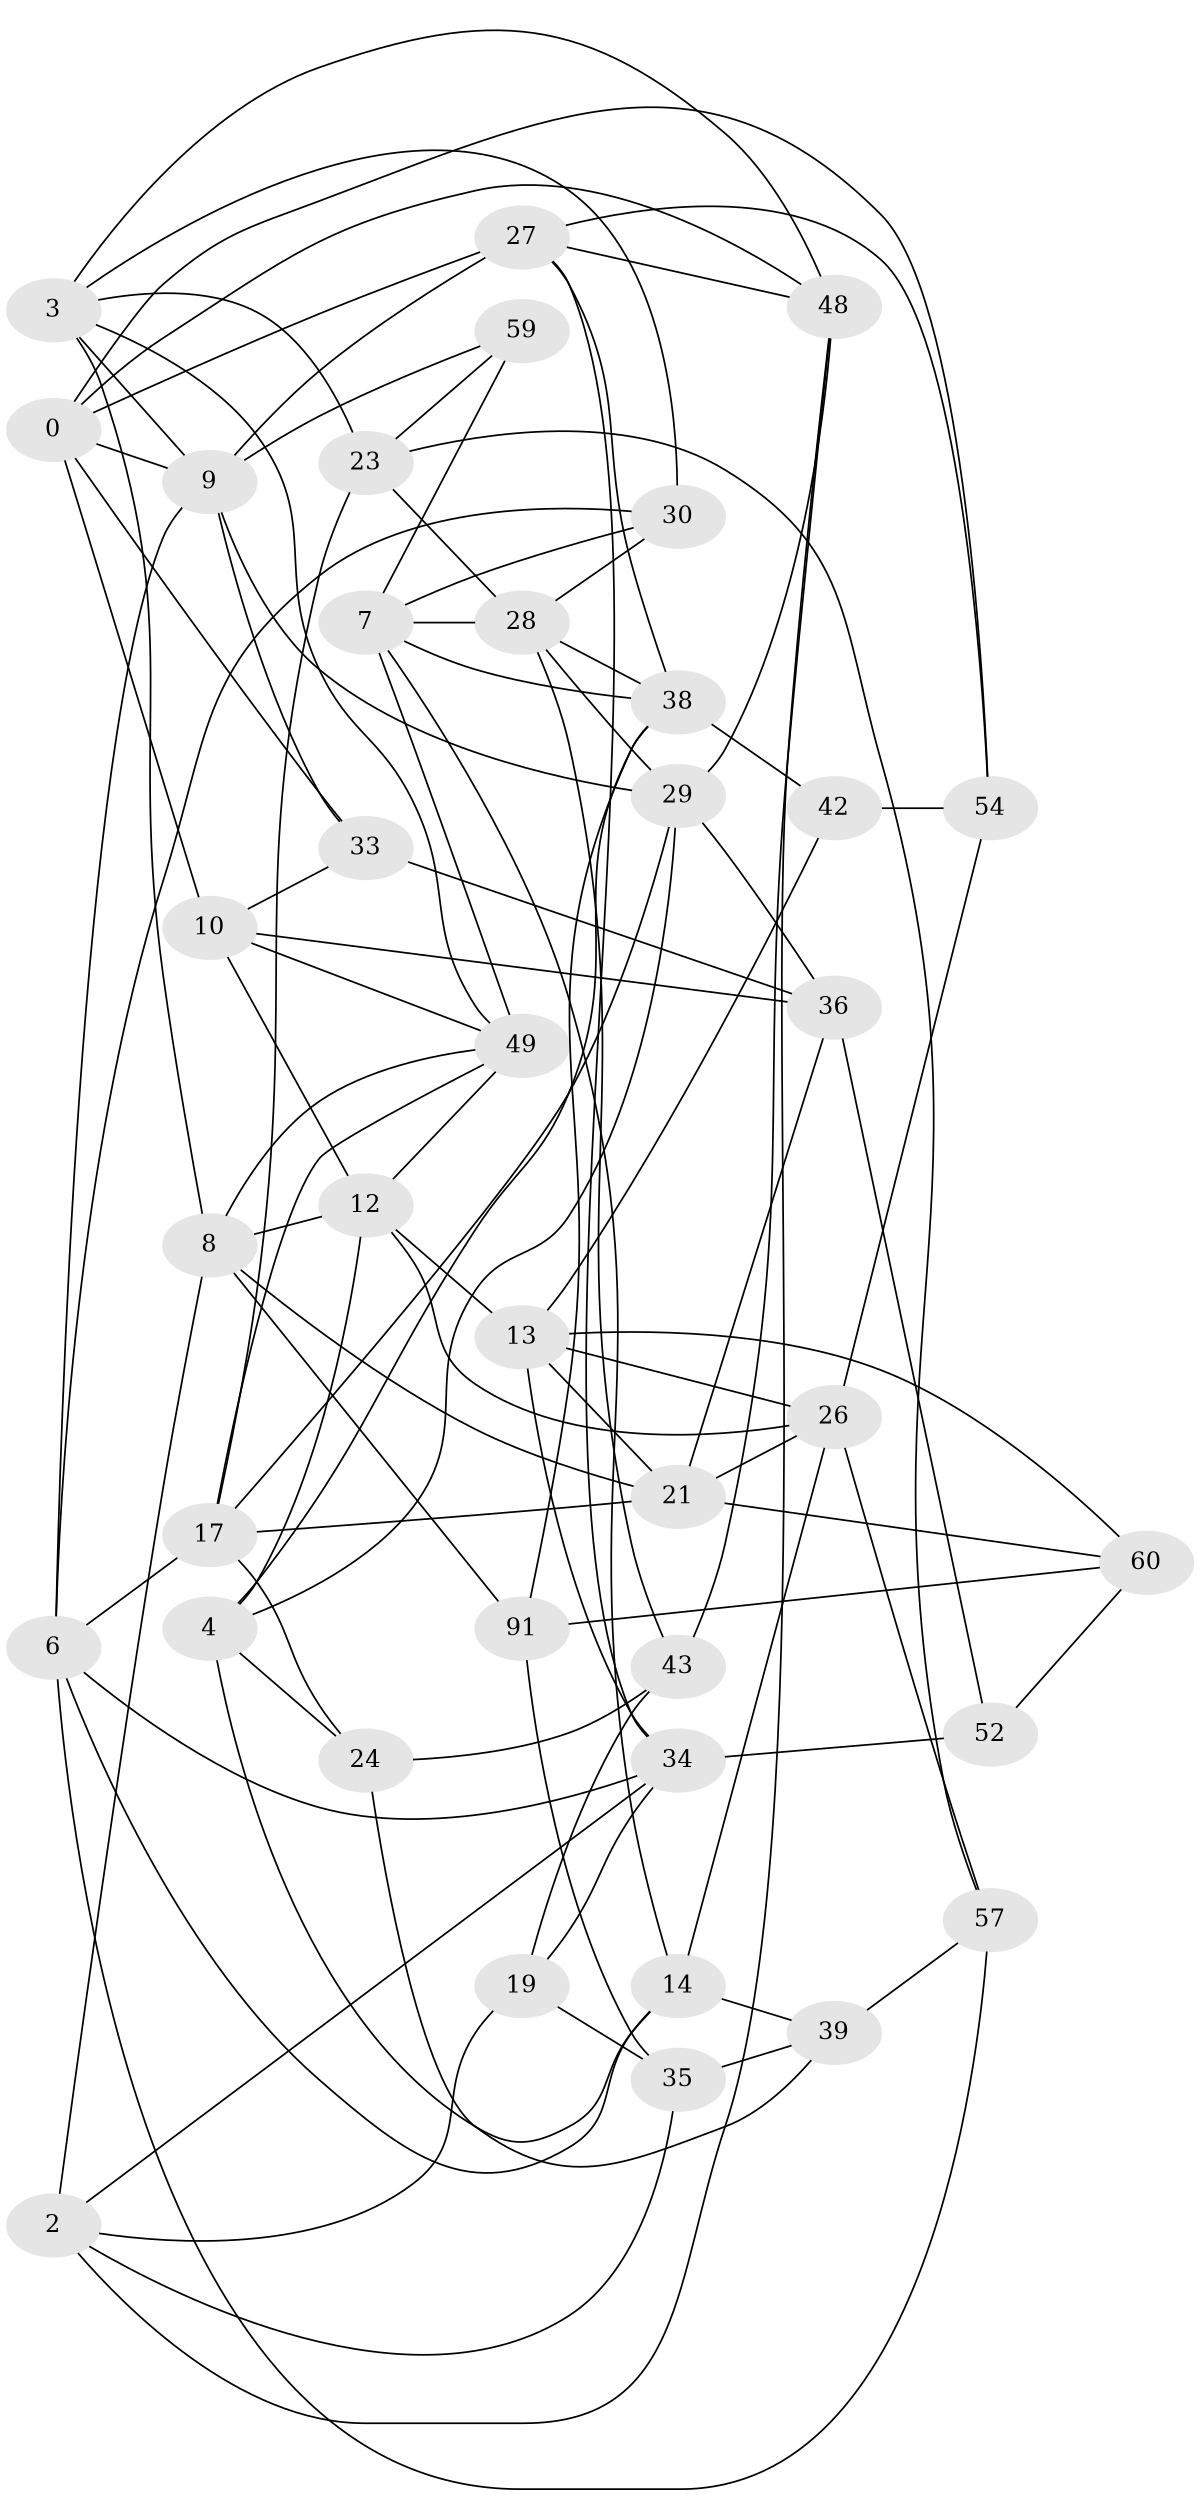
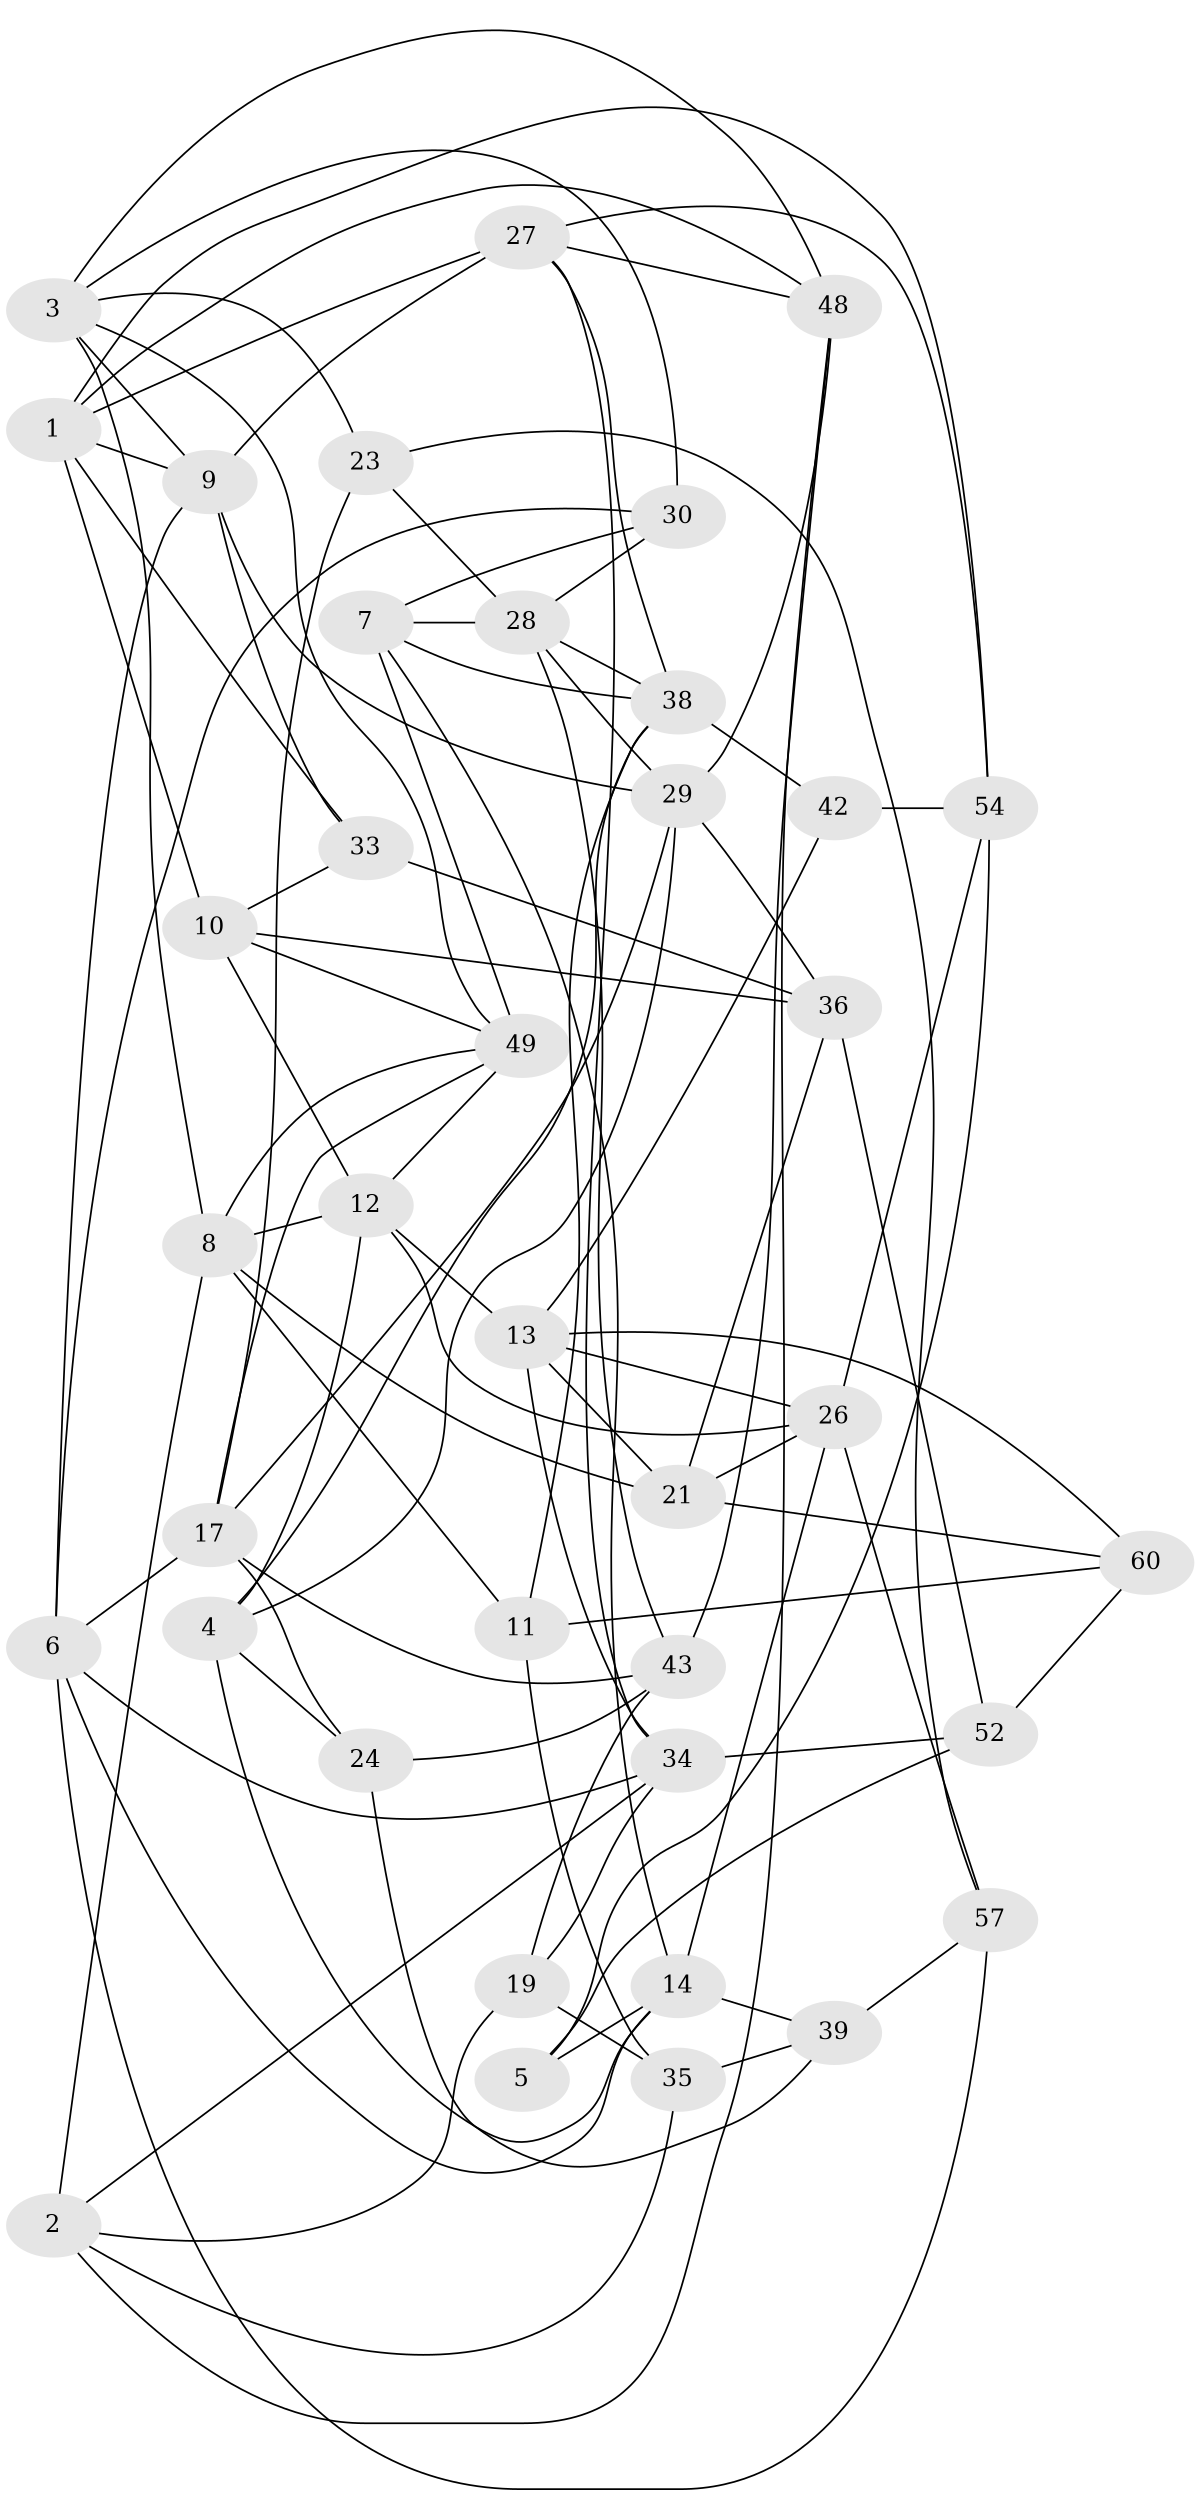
node "59": removed
node "0": label "0" -> "1"
edge "21" -- "17": now "43" -- "17"
node "91": label "91" -> "11"
node "5": added
